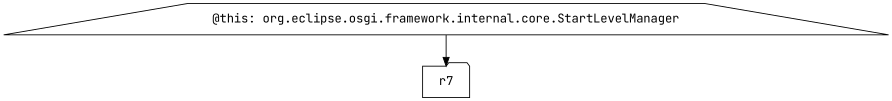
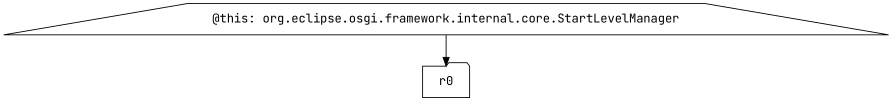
node "r7": label "r7" -> "r0"
